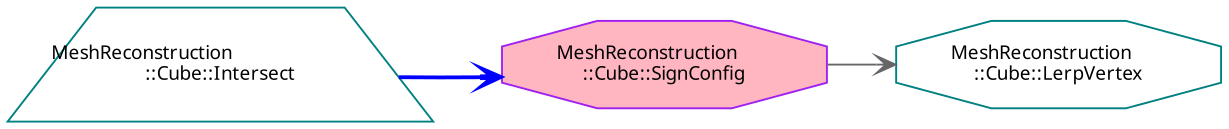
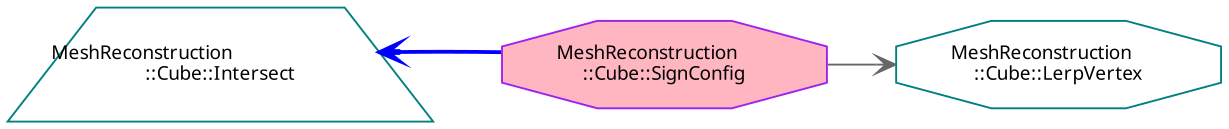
edge "MeshReconstruction ::Cube::Intersect" -> "MeshReconstruction ::Cube::SignConfig": reversed
